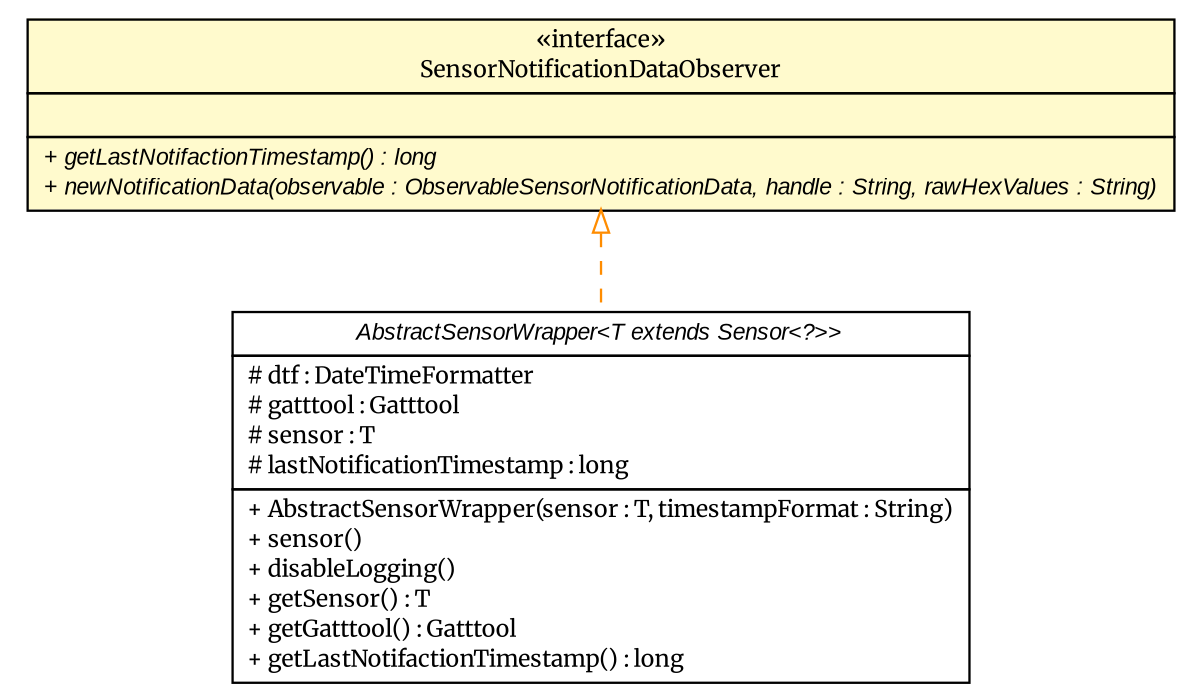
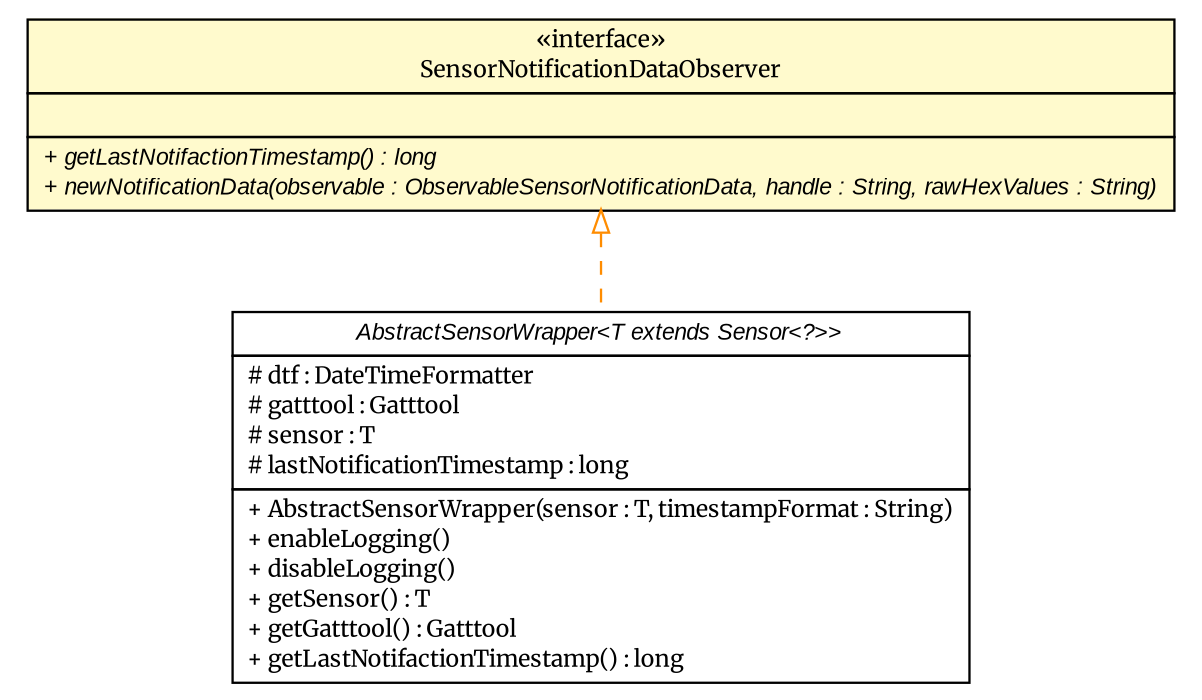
node "AbstractSensorWrapper<T extends Sensor<?>>": text "+ sensor()" -> "+ enableLogging()"
